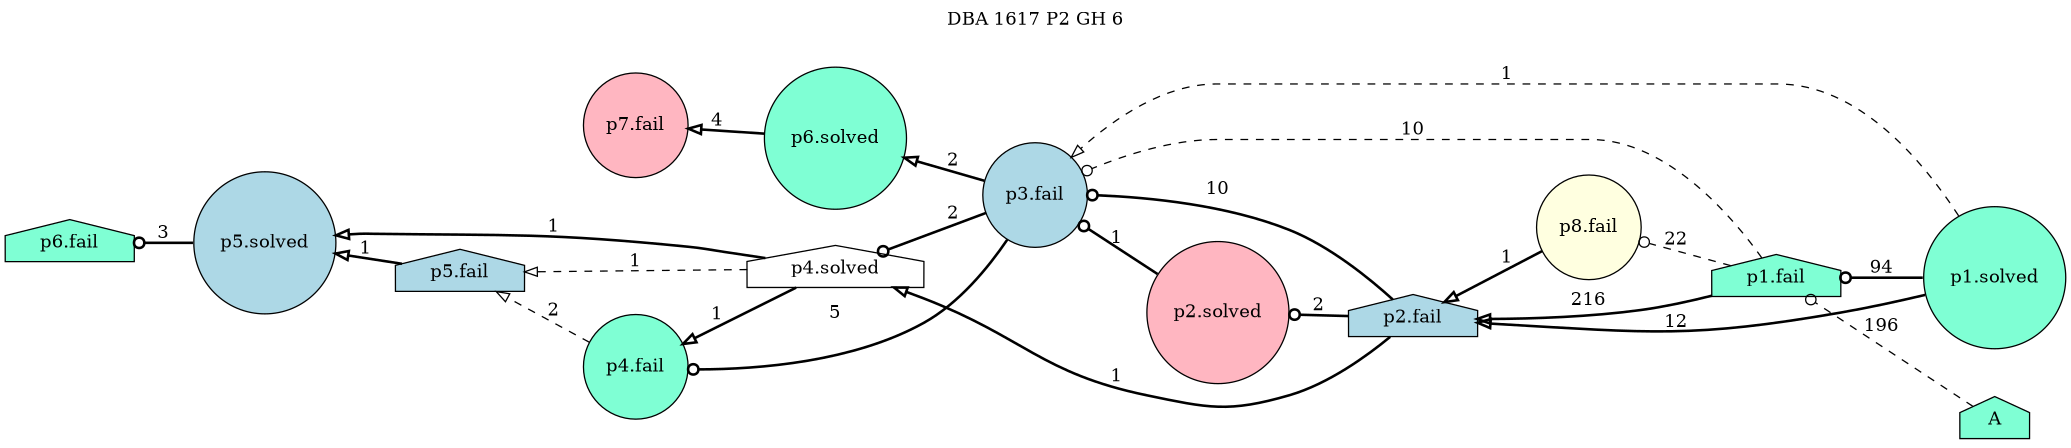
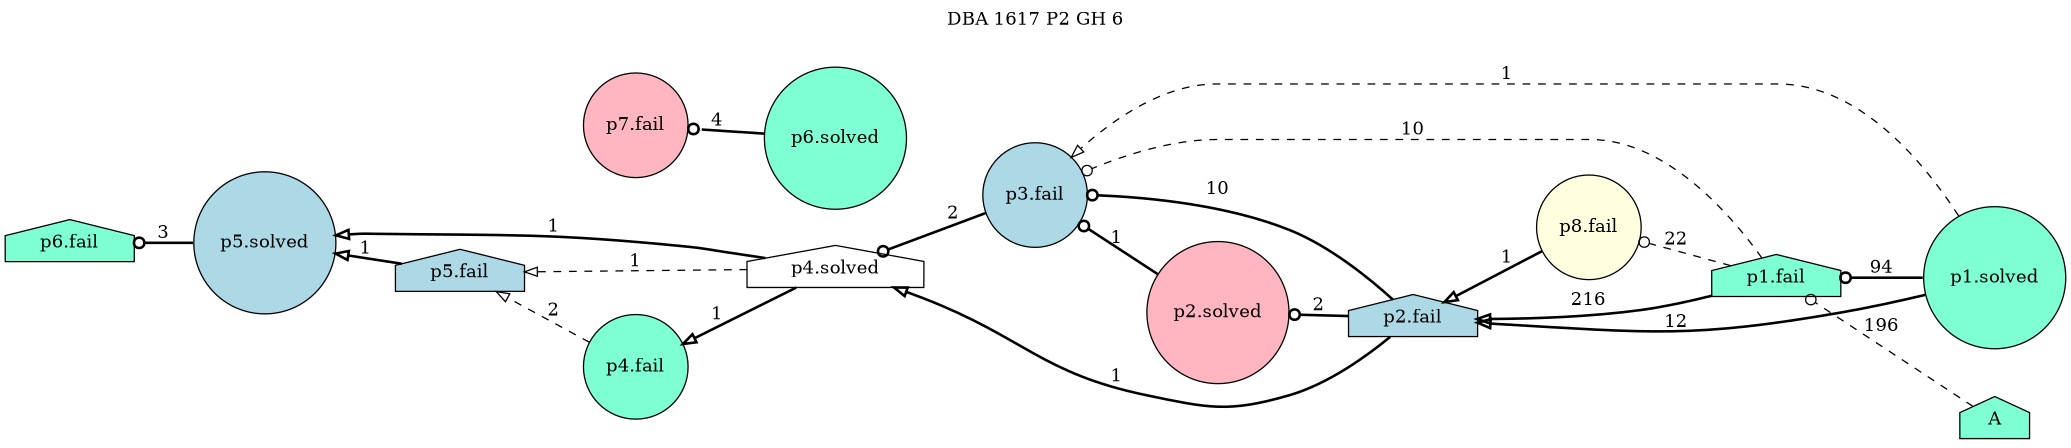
edge "p6.solved" -> "p7.fail": arrowhead onormal -> odot
edge "p3.fail" -> "p6.solved": removed, label "2"
edge "p3.fail" -> "p4.fail": removed, label "5"
